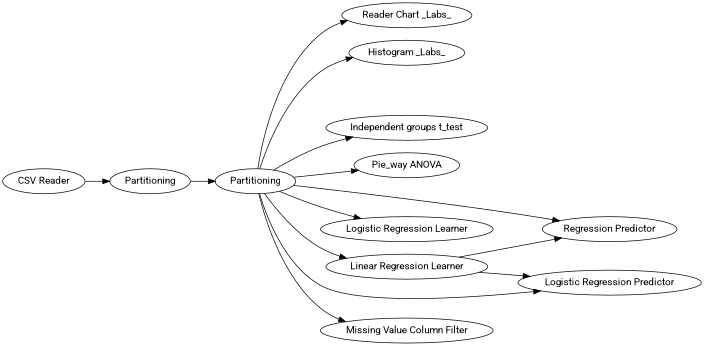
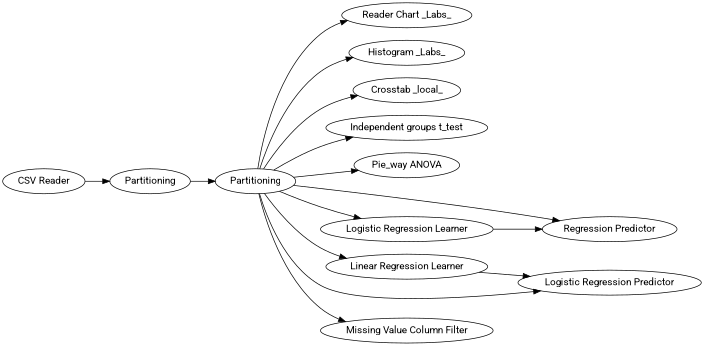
node "Crosstab _local_": added
edge "Linear Regression Learner" -> "Regression Predictor": now "Logistic Regression Learner" -> "Regression Predictor"
